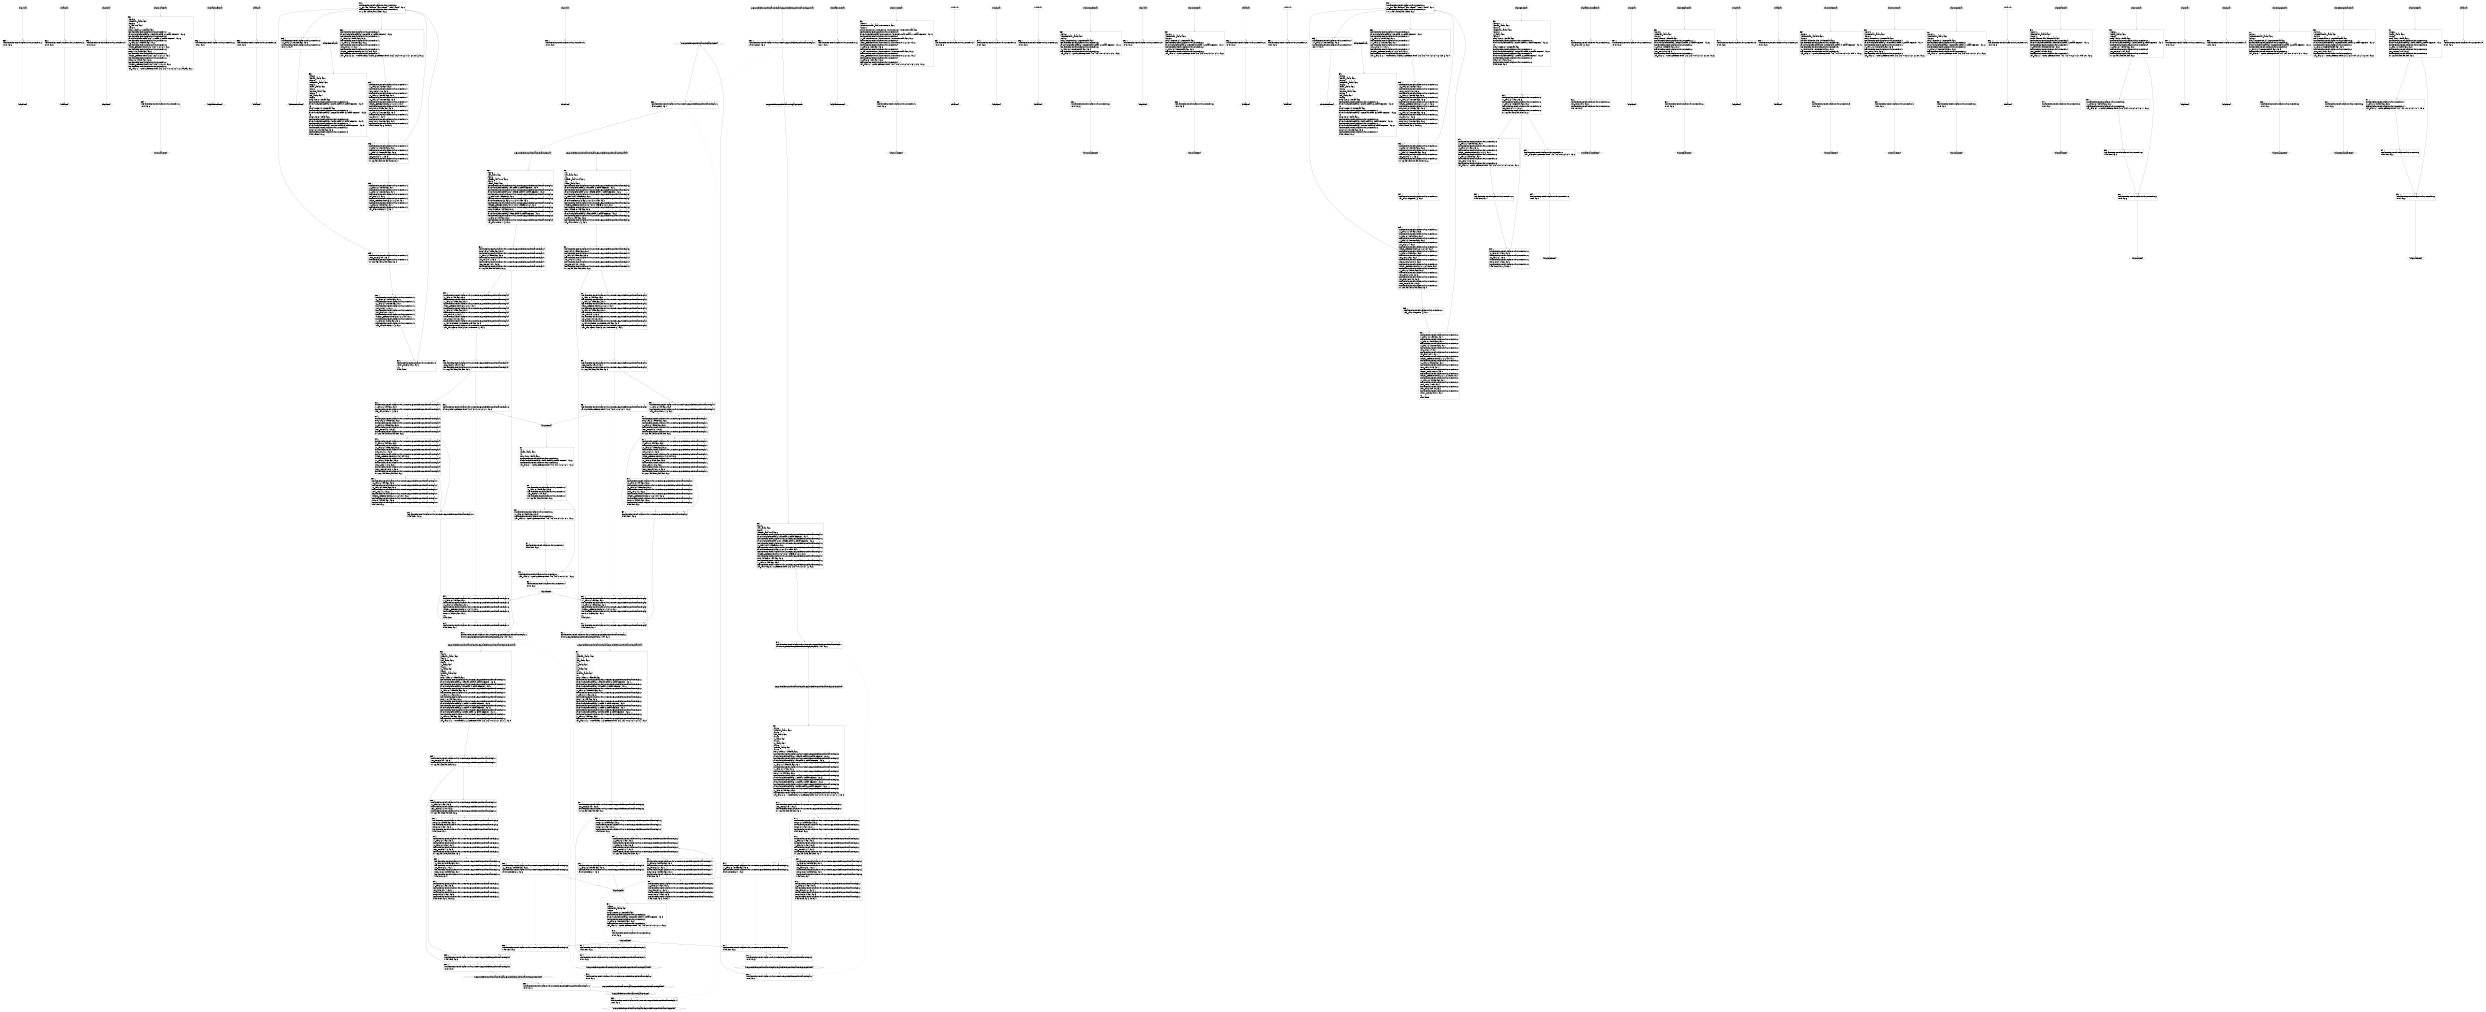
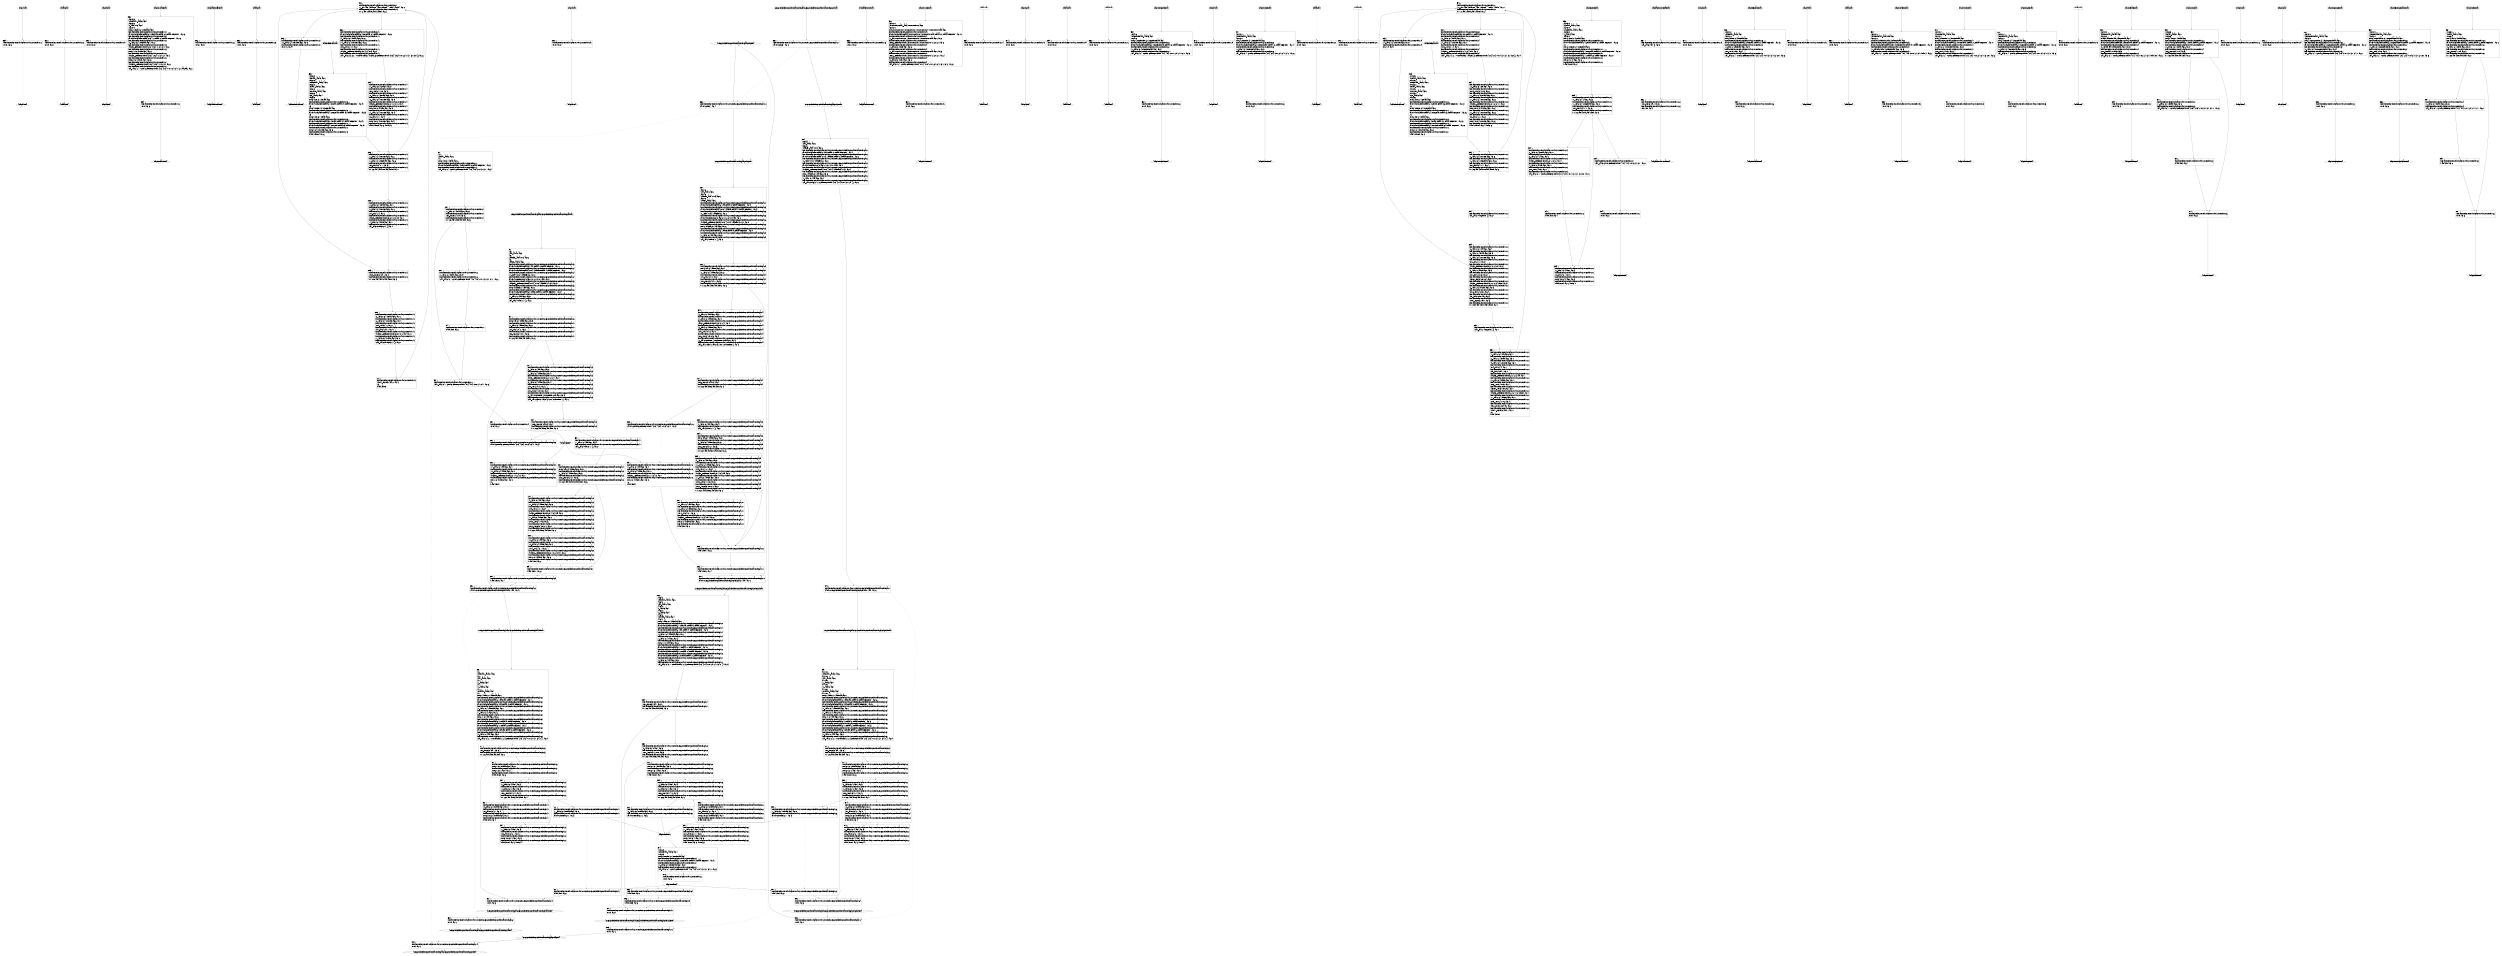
node "{io_ll_bad2_end}": added
node "io_ll_printLine_start": removed
